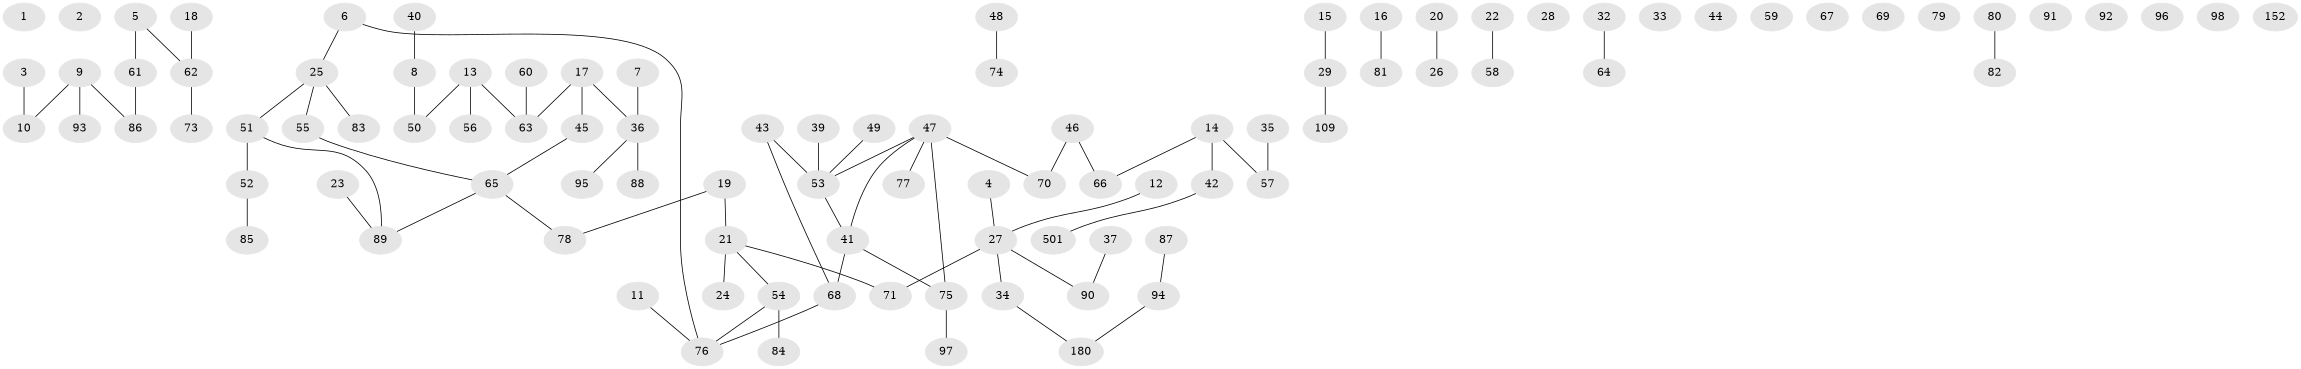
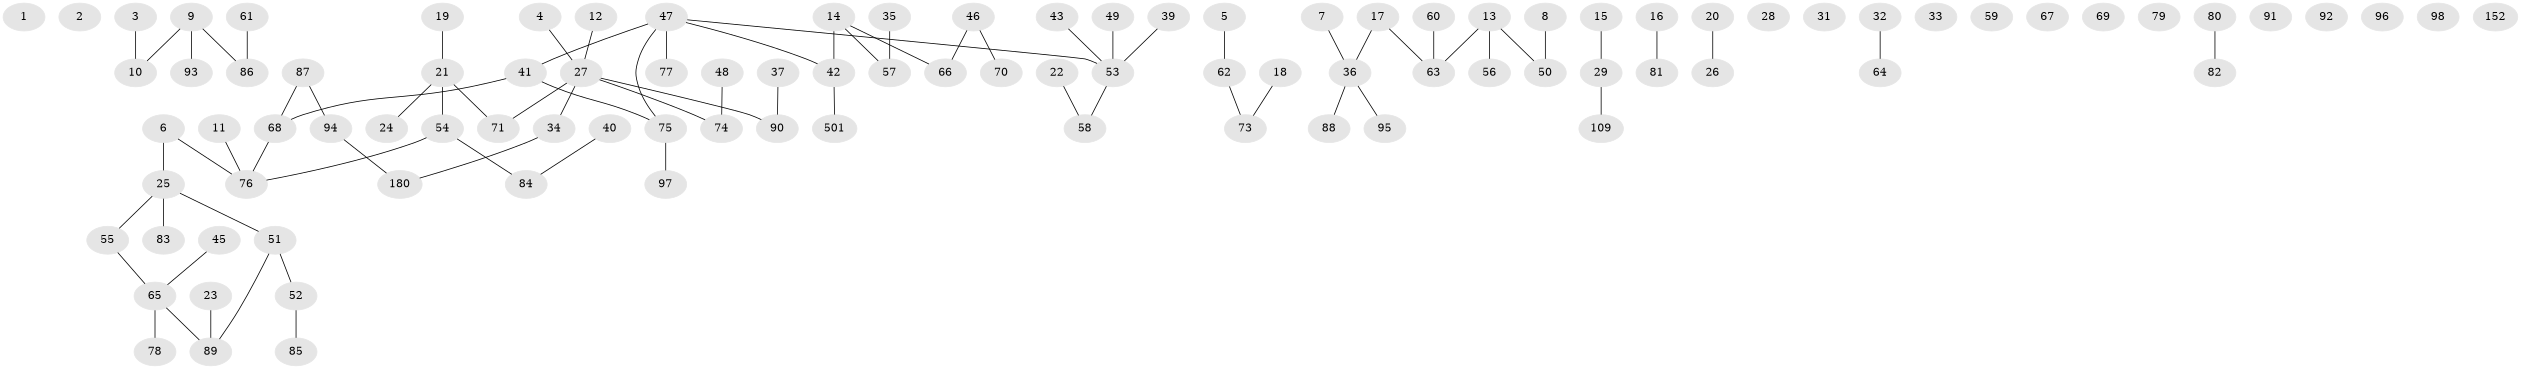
node "44": removed
node "31": added
edge "5" -- "61": removed
edge "18" -- "62": now "18" -- "73"
edge "40" -- "8": now "40" -- "84"
edge "27" -- "74": added
edge "17" -- "45": removed
edge "47" -- "70": now "47" -- "42"
edge "19" -- "78": removed
edge "53" -- "41": now "53" -- "58"
edge "43" -- "68": now "87" -- "68"
